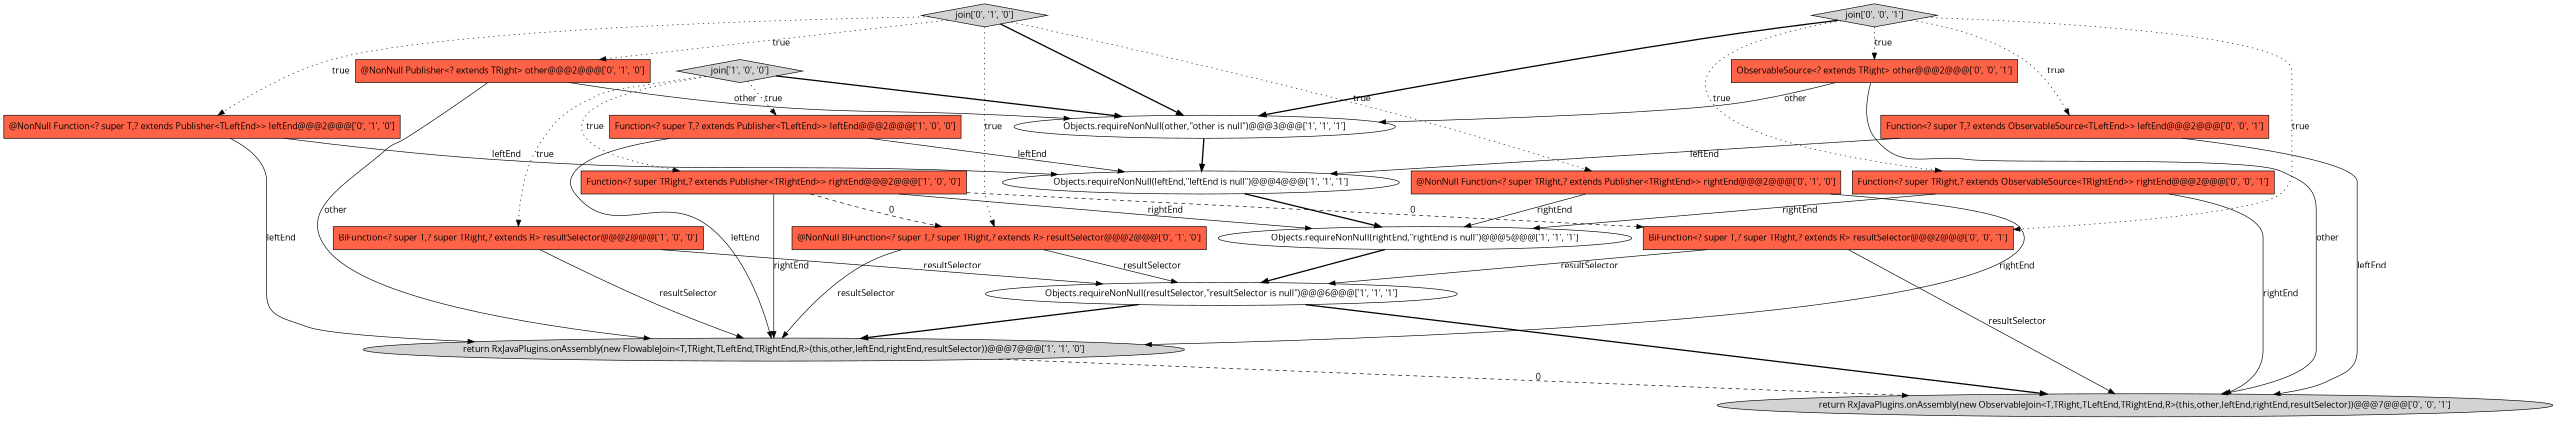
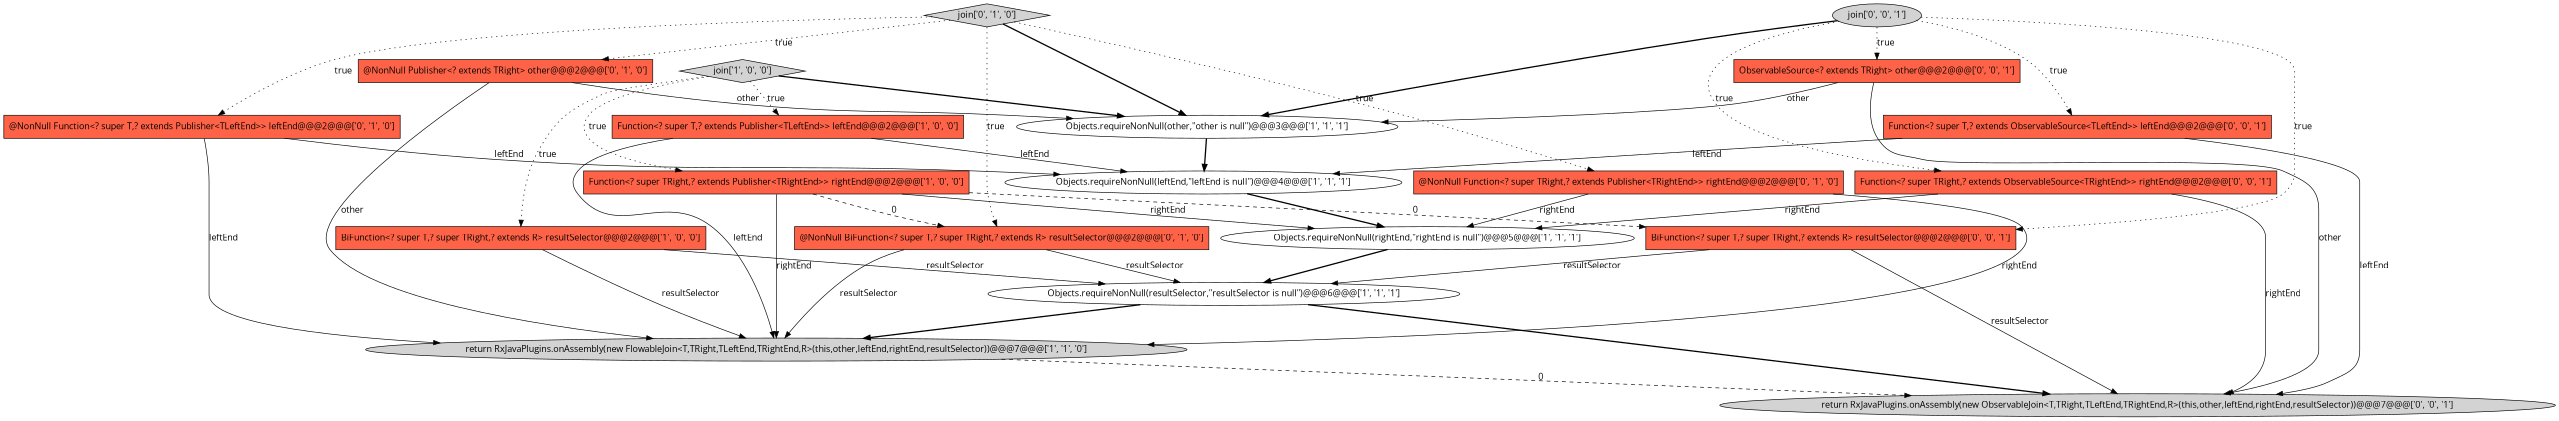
node "join['0', '0', '1']": shape diamond -> ellipse
